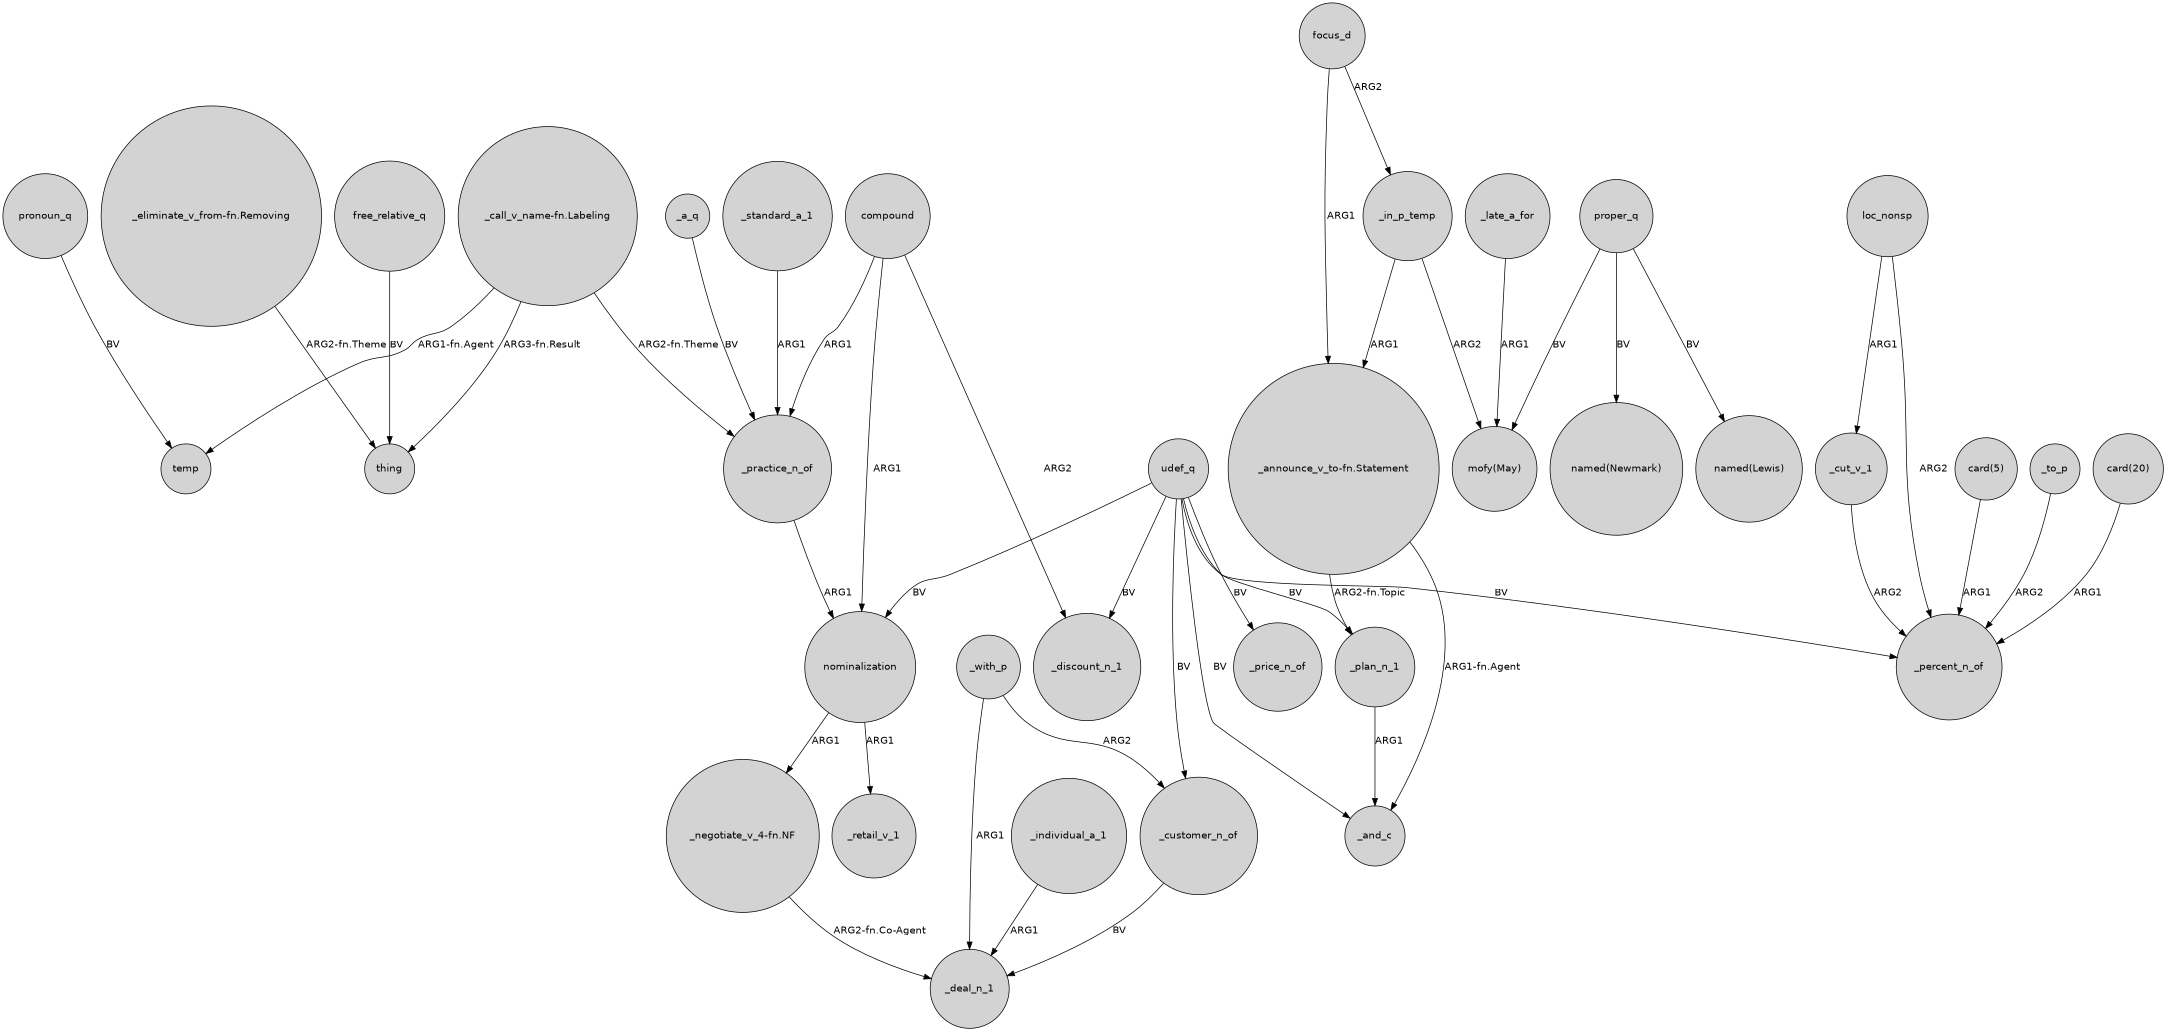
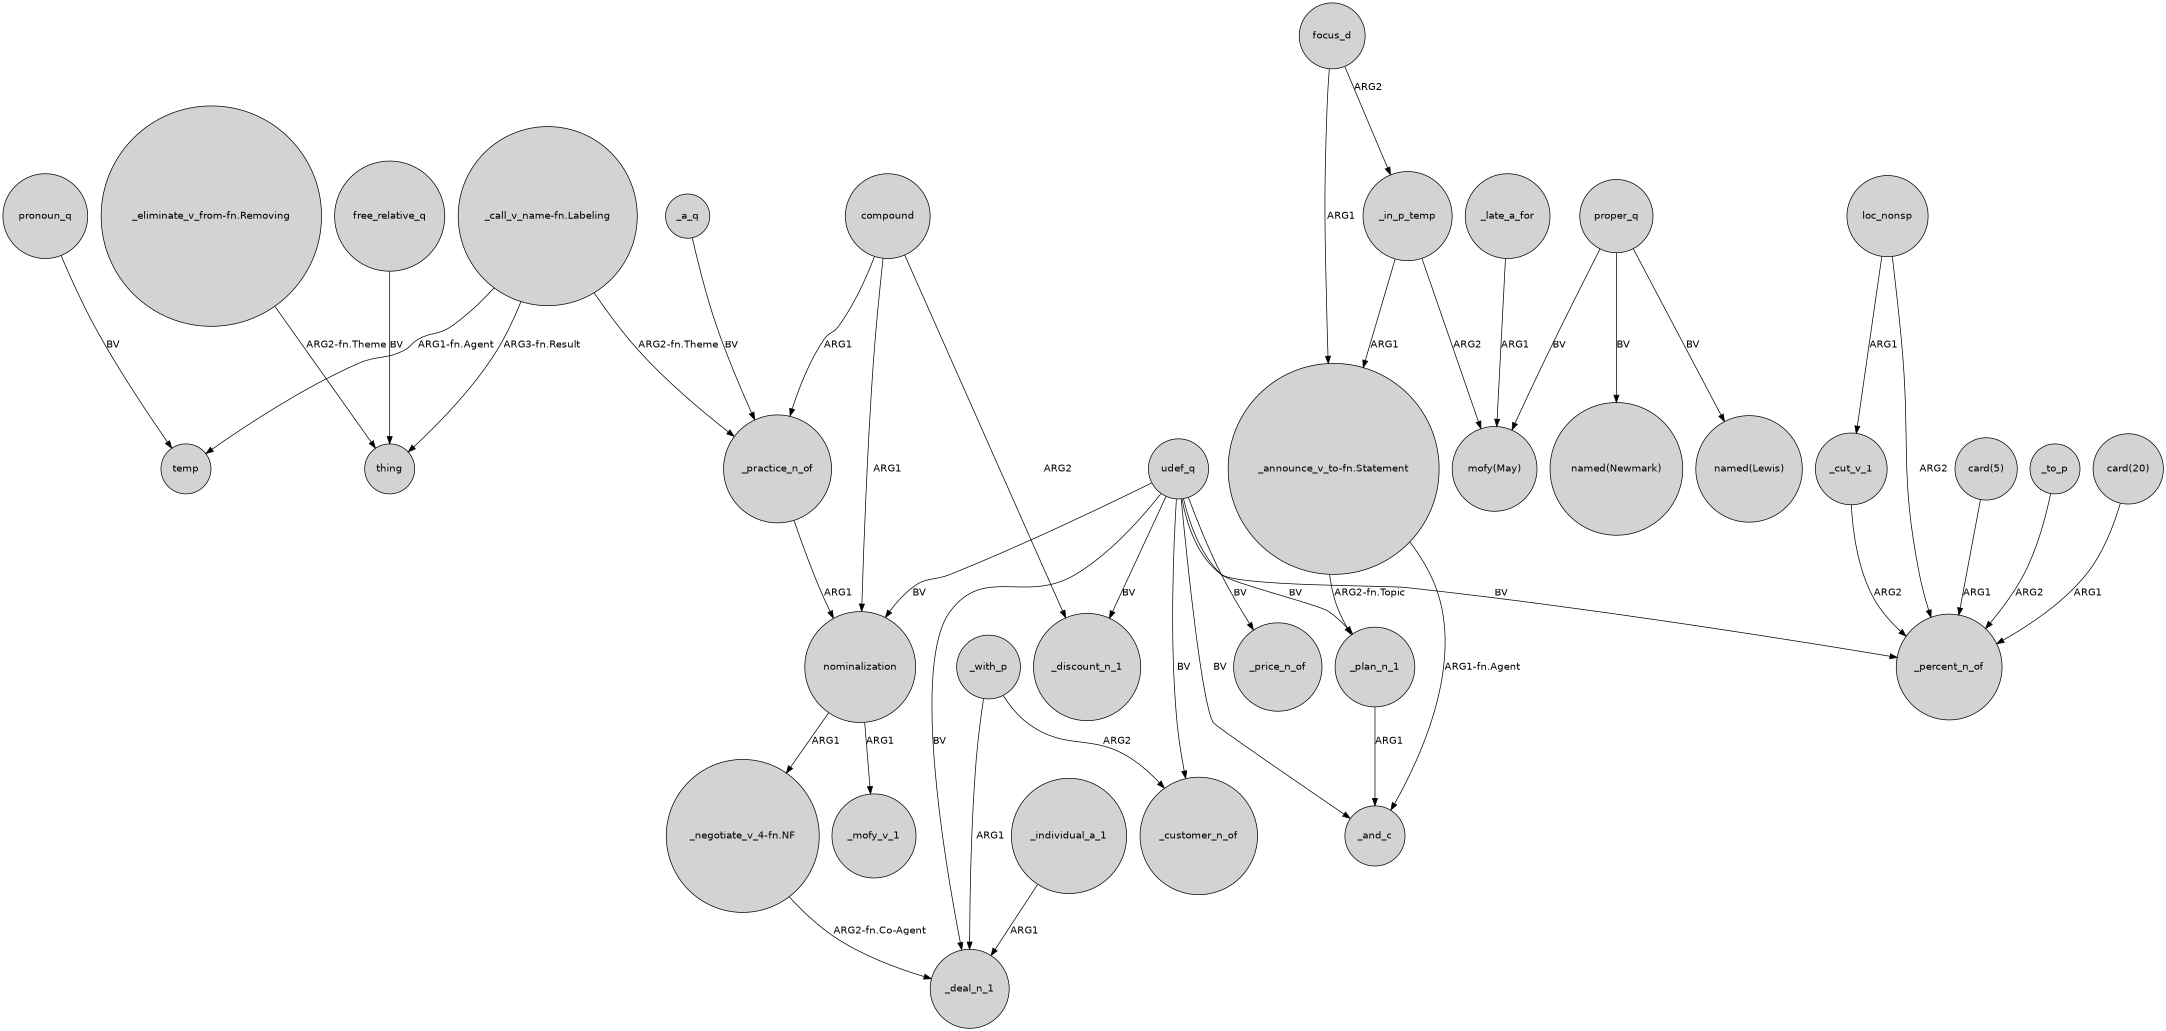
node "_standard_a_1": removed
node "_retail_v_1": label "_retail_v_1" -> "_mofy_v_1"
edge "_customer_n_of" -> "_deal_n_1": now "udef_q" -> "_deal_n_1"
